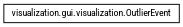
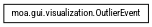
node "visualization.gui.visualization.OutlierEvent": label "visualization.gui.visualization.OutlierEvent" -> "moa.gui.visualization.OutlierEvent"
